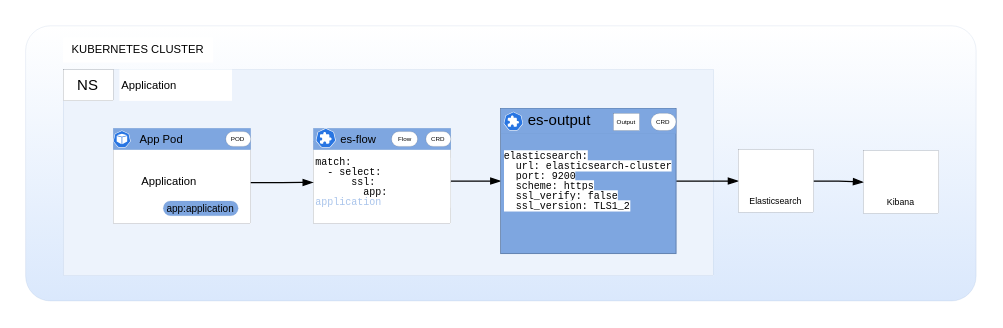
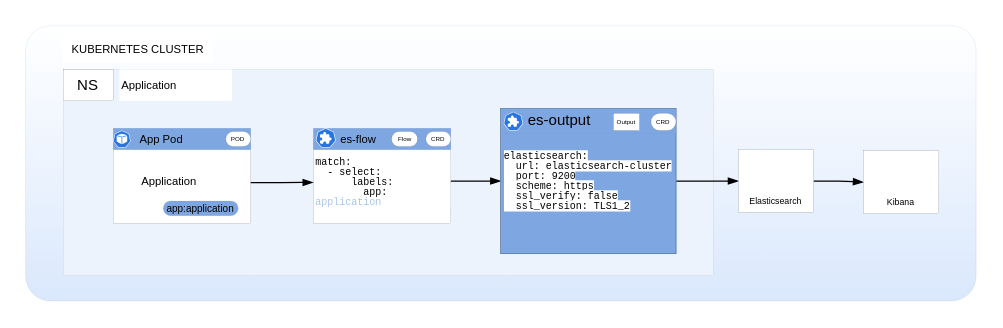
node "match: - select: ssl: app: application": label "match: - select: ssl: app: application" -> "match: - select: labels: app: application"
